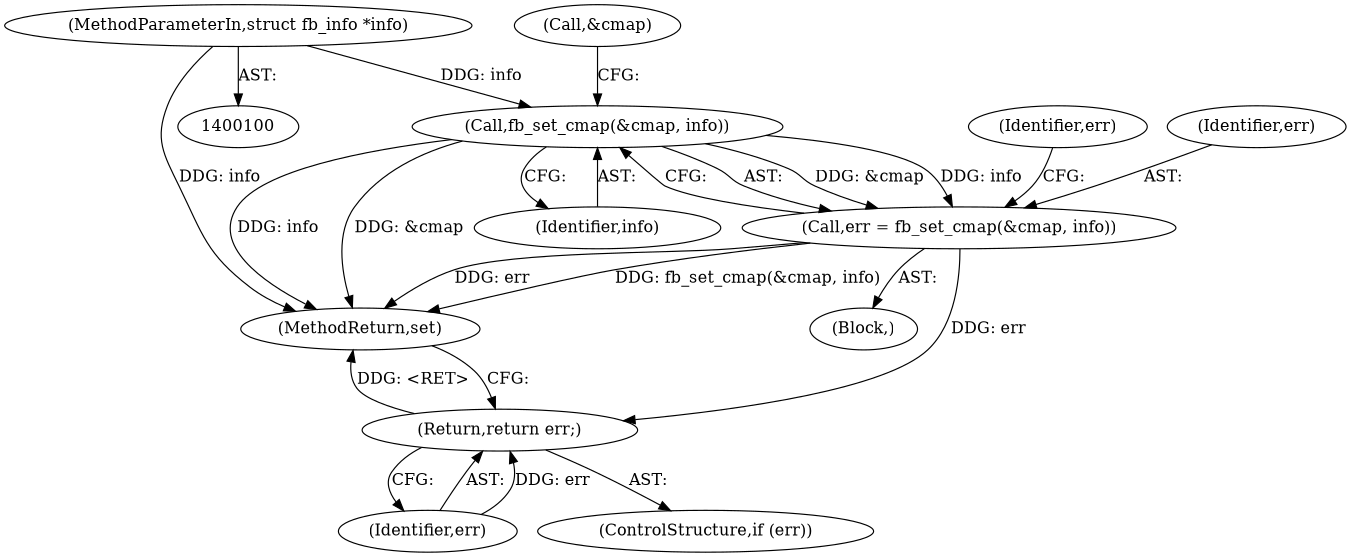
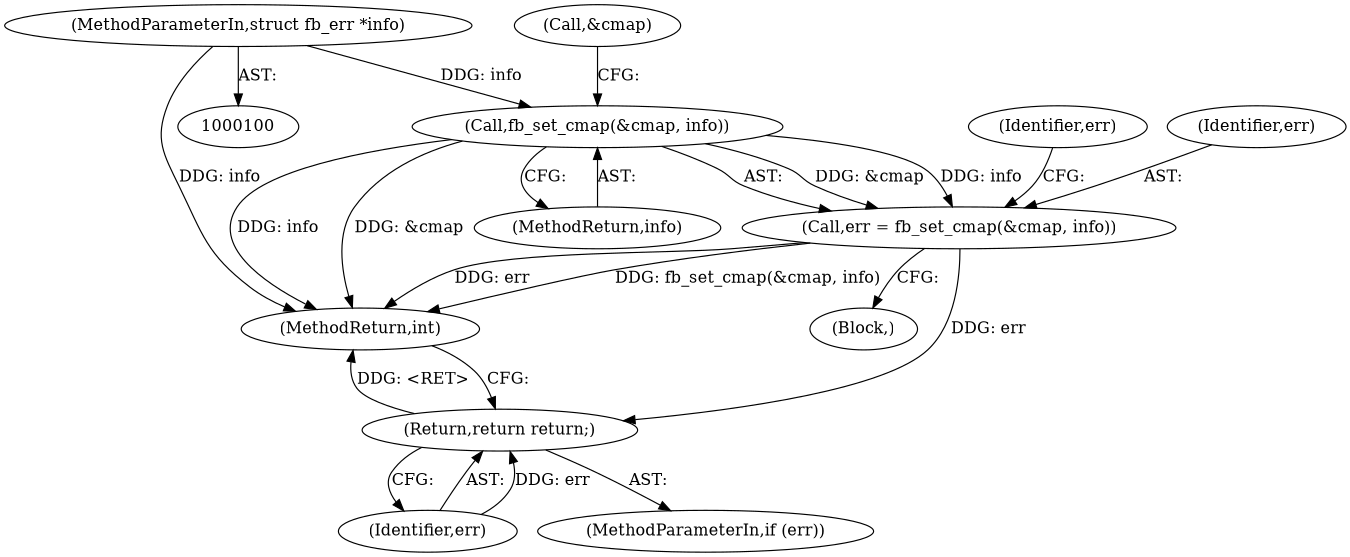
node "(MethodParameterIn,struct fb_info *info)": label "(MethodParameterIn,struct fb_info *info)" -> "(MethodParameterIn,struct fb_err *info)"
node "1400100": label "1400100" -> "1000100"
edge "(Call,err = fb_set_cmap(&cmap, info))" -> "(Call,fb_set_cmap(&cmap, info))": removed, label "CFG:"
node "(Identifier,info)": label "(Identifier,info)" -> "(MethodReturn,info)"
edge "(Call,err = fb_set_cmap(&cmap, info))" -> "(Block,)": label "AST: " -> "CFG: "
node "(MethodReturn,set)": label "(MethodReturn,set)" -> "(MethodReturn,int)"
node "(Return,return err;)": label "(Return,return err;)" -> "(Return,return return;)"
node "(ControlStructure,if (err))": label "(ControlStructure,if (err))" -> "(MethodParameterIn,if (err))"
